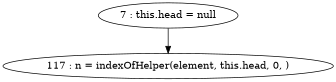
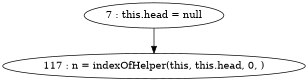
node "117 : n = indexOfHelper(element, this.head, 0, )": label "117 : n = indexOfHelper(element, this.head, 0, )" -> "117 : n = indexOfHelper(this, this.head, 0, )"
